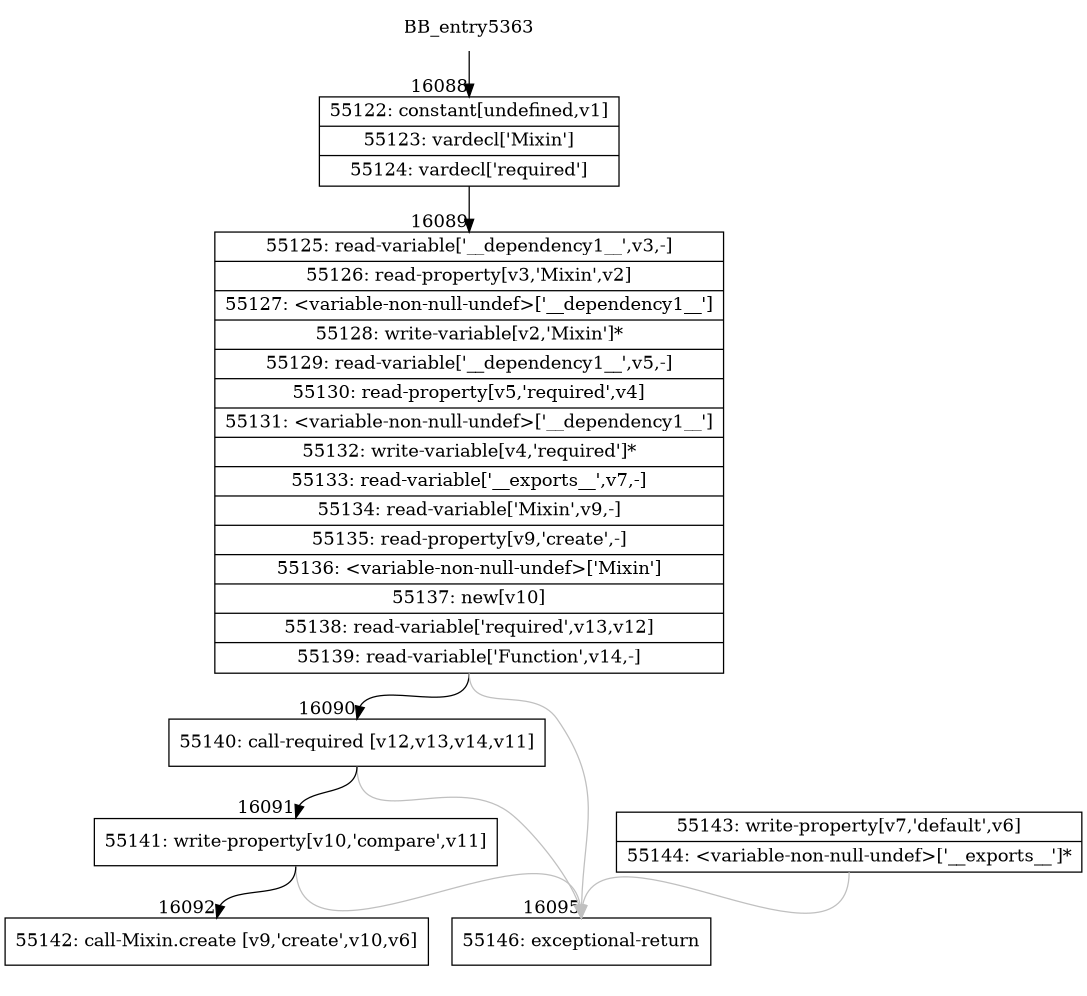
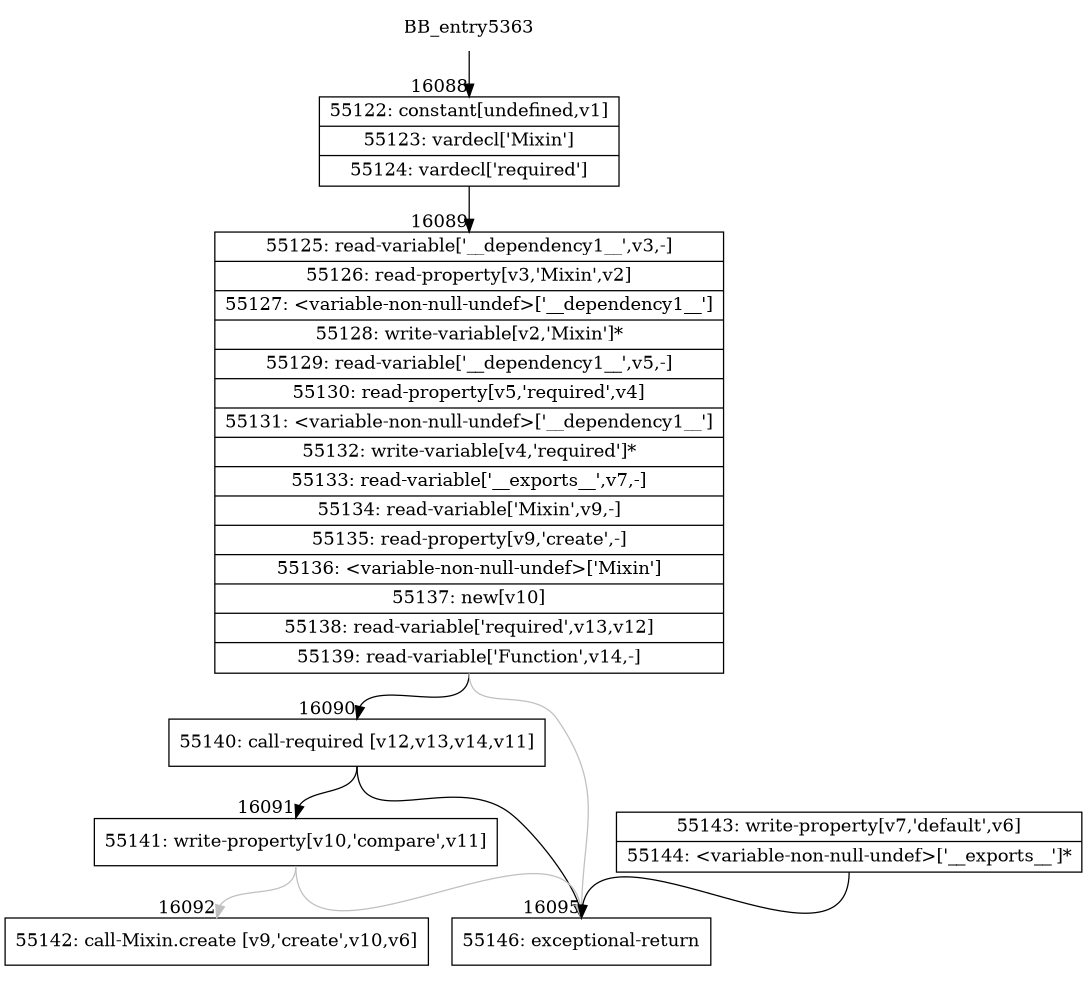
edge "55140: call-required [v12,v13,v14,v11]" -> "55146: exceptional-return": color gray -> black
edge "55141: write-property[v10,'compare',v11]" -> "55142: call-Mixin.create [v9,'create',v10,v6]": color black -> gray
edge "55143: write-property[v7,'default',v6]" -> "55146: exceptional-return": color gray -> black
